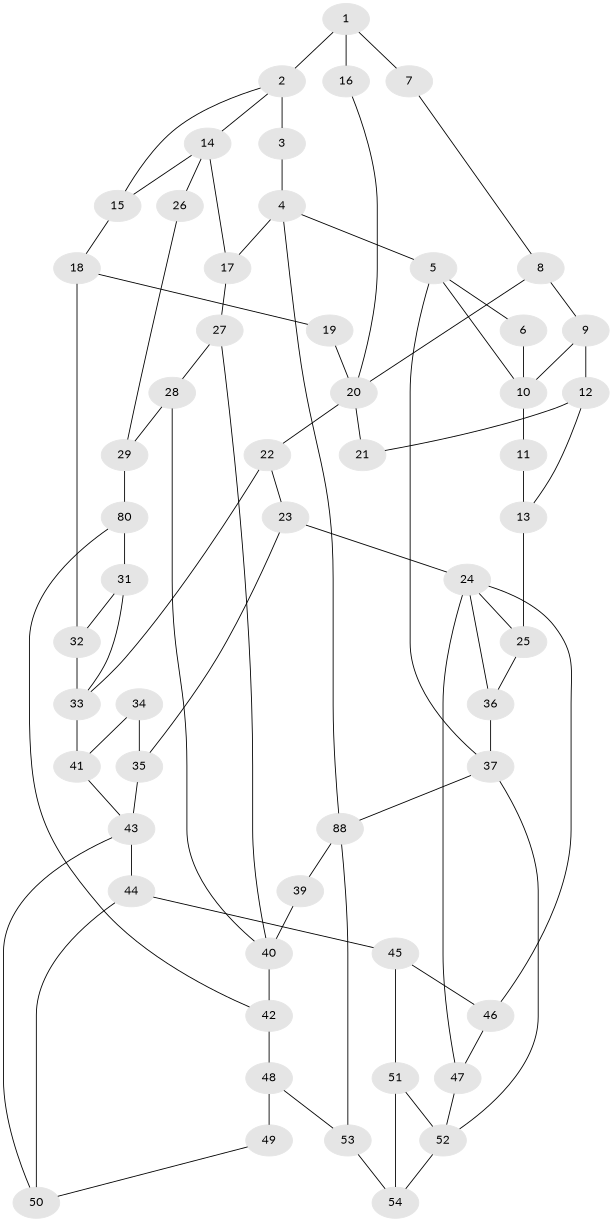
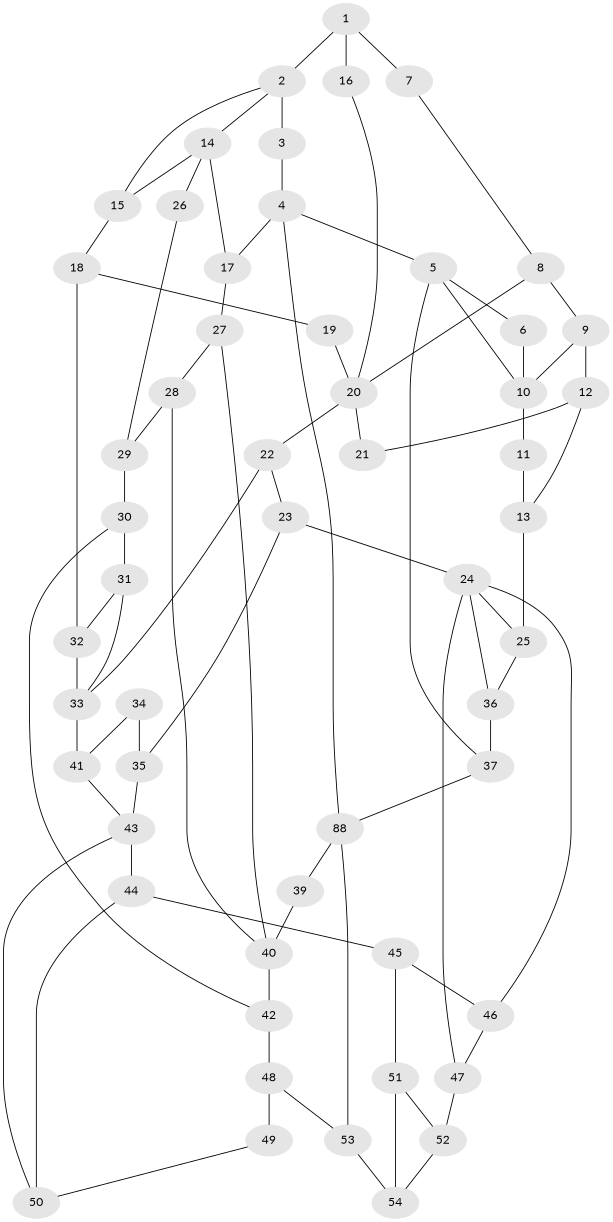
node "80": label "80" -> "30"
edge "37" -- "52": removed
